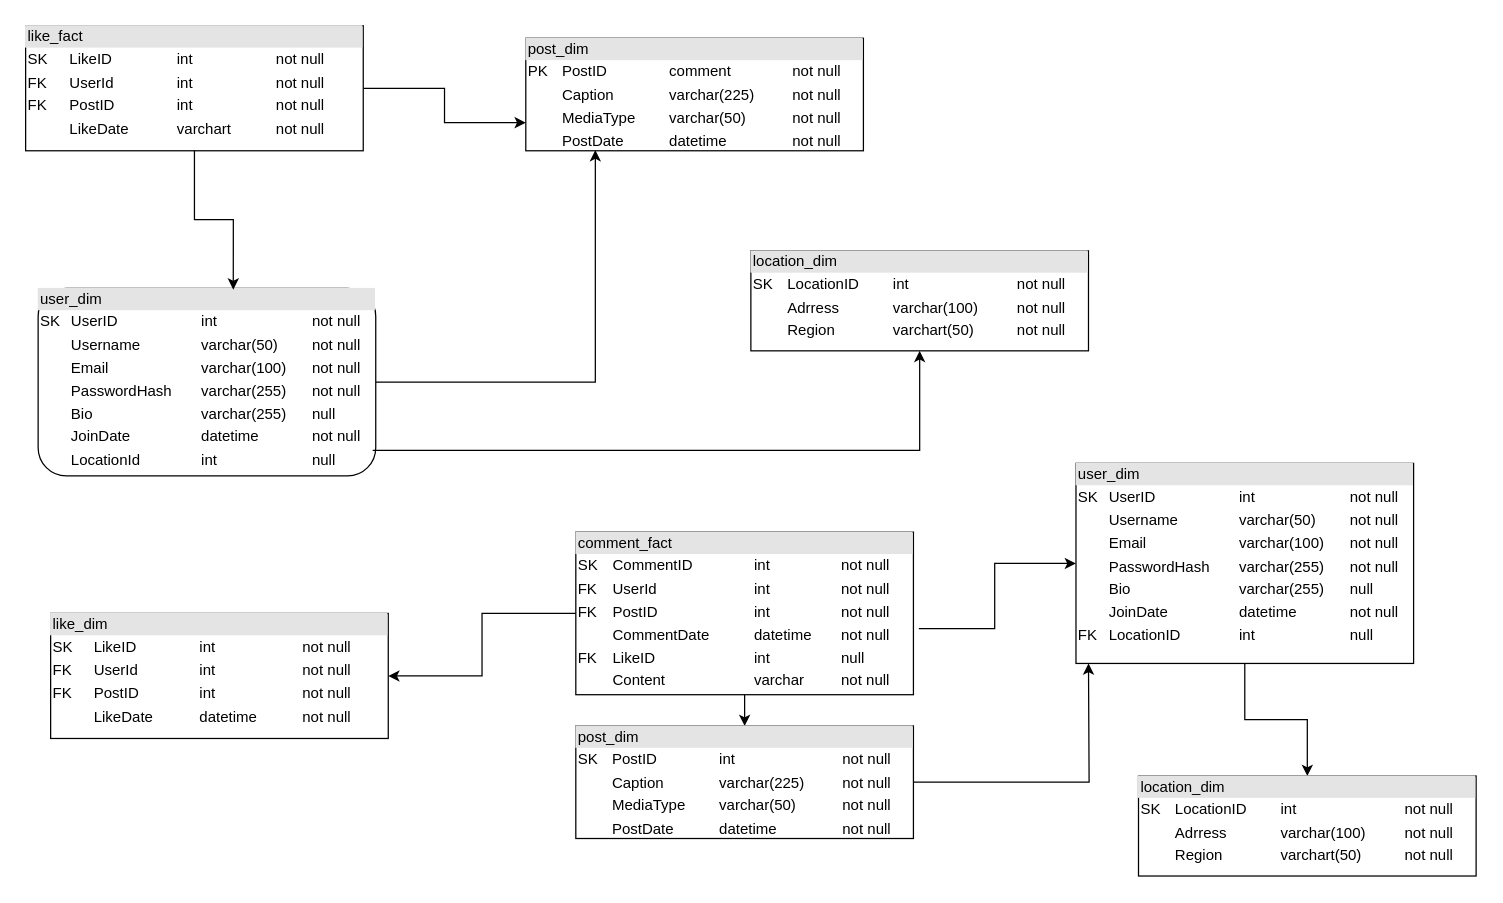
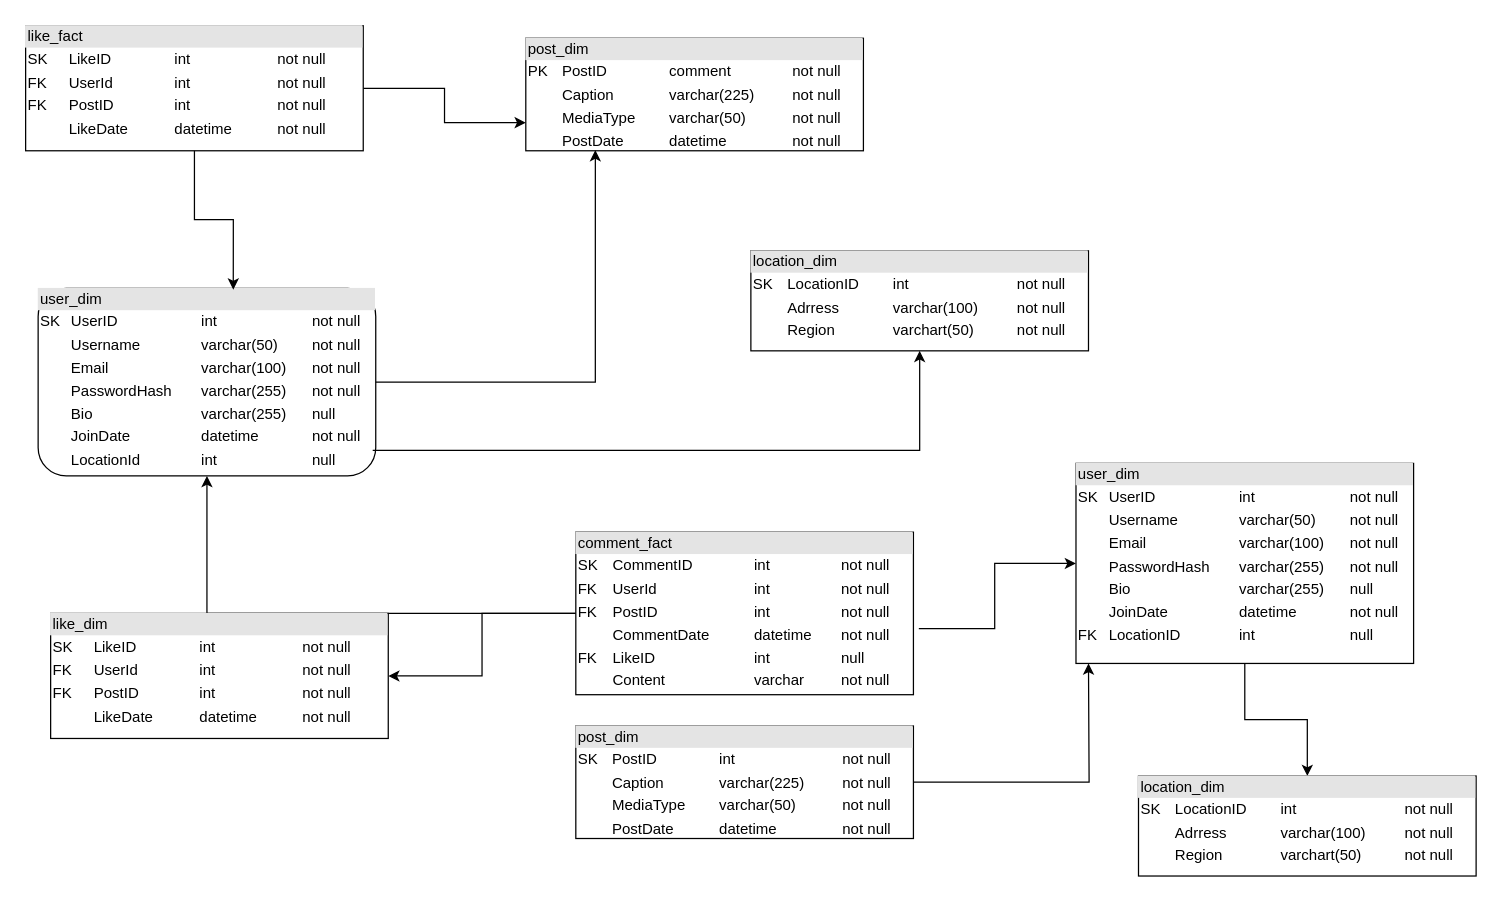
node "like_fact SK LikeID int not null FK UserId int not null FK PostID int not null LikeDate varchart not null": label "like_fact SK LikeID int not null FK UserId int not null FK PostID int not null LikeDate varchart not null" -> "like_fact SK LikeID int not null FK UserId int not null FK PostID int not null LikeDate datetime not null"
edge "comment_fact SK CommentID int not null FK UserId int not null FK PostID int not null CommentDate datetime not null FK LikeID int null Content varchar not null" -> "post_dim SK PostID int not null Caption varchar(225) not null MediaType varchar(50) not null PostDate datetime not null": now "comment_fact SK CommentID int not null FK UserId int not null FK PostID int not null CommentDate datetime not null FK LikeID int null Content varchar not null" -> "user_dim SK UserID int not null Username varchar(50) not null Email varchar(100) not null PasswordHash varchar(255) not null Bio varchar(255) null JoinDate datetime not null LocationId int null"
